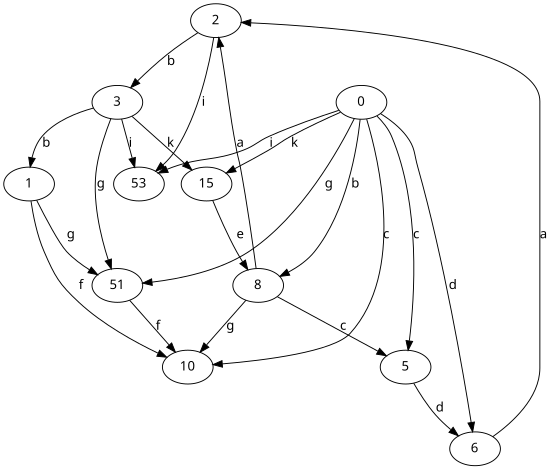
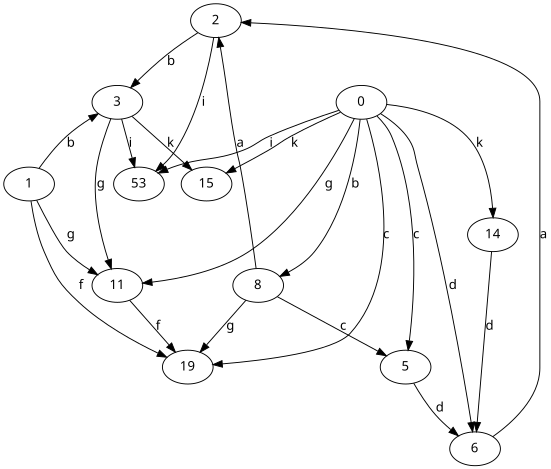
edge "3" -> "1": reversed
edge "15" -> "8": removed, label "e"
node "14": added
node "51": label "51" -> "11"
node "10": label "10" -> "19"
